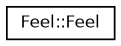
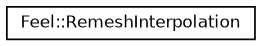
node "Feel::Feel": label "Feel::Feel" -> "Feel::RemeshInterpolation"
